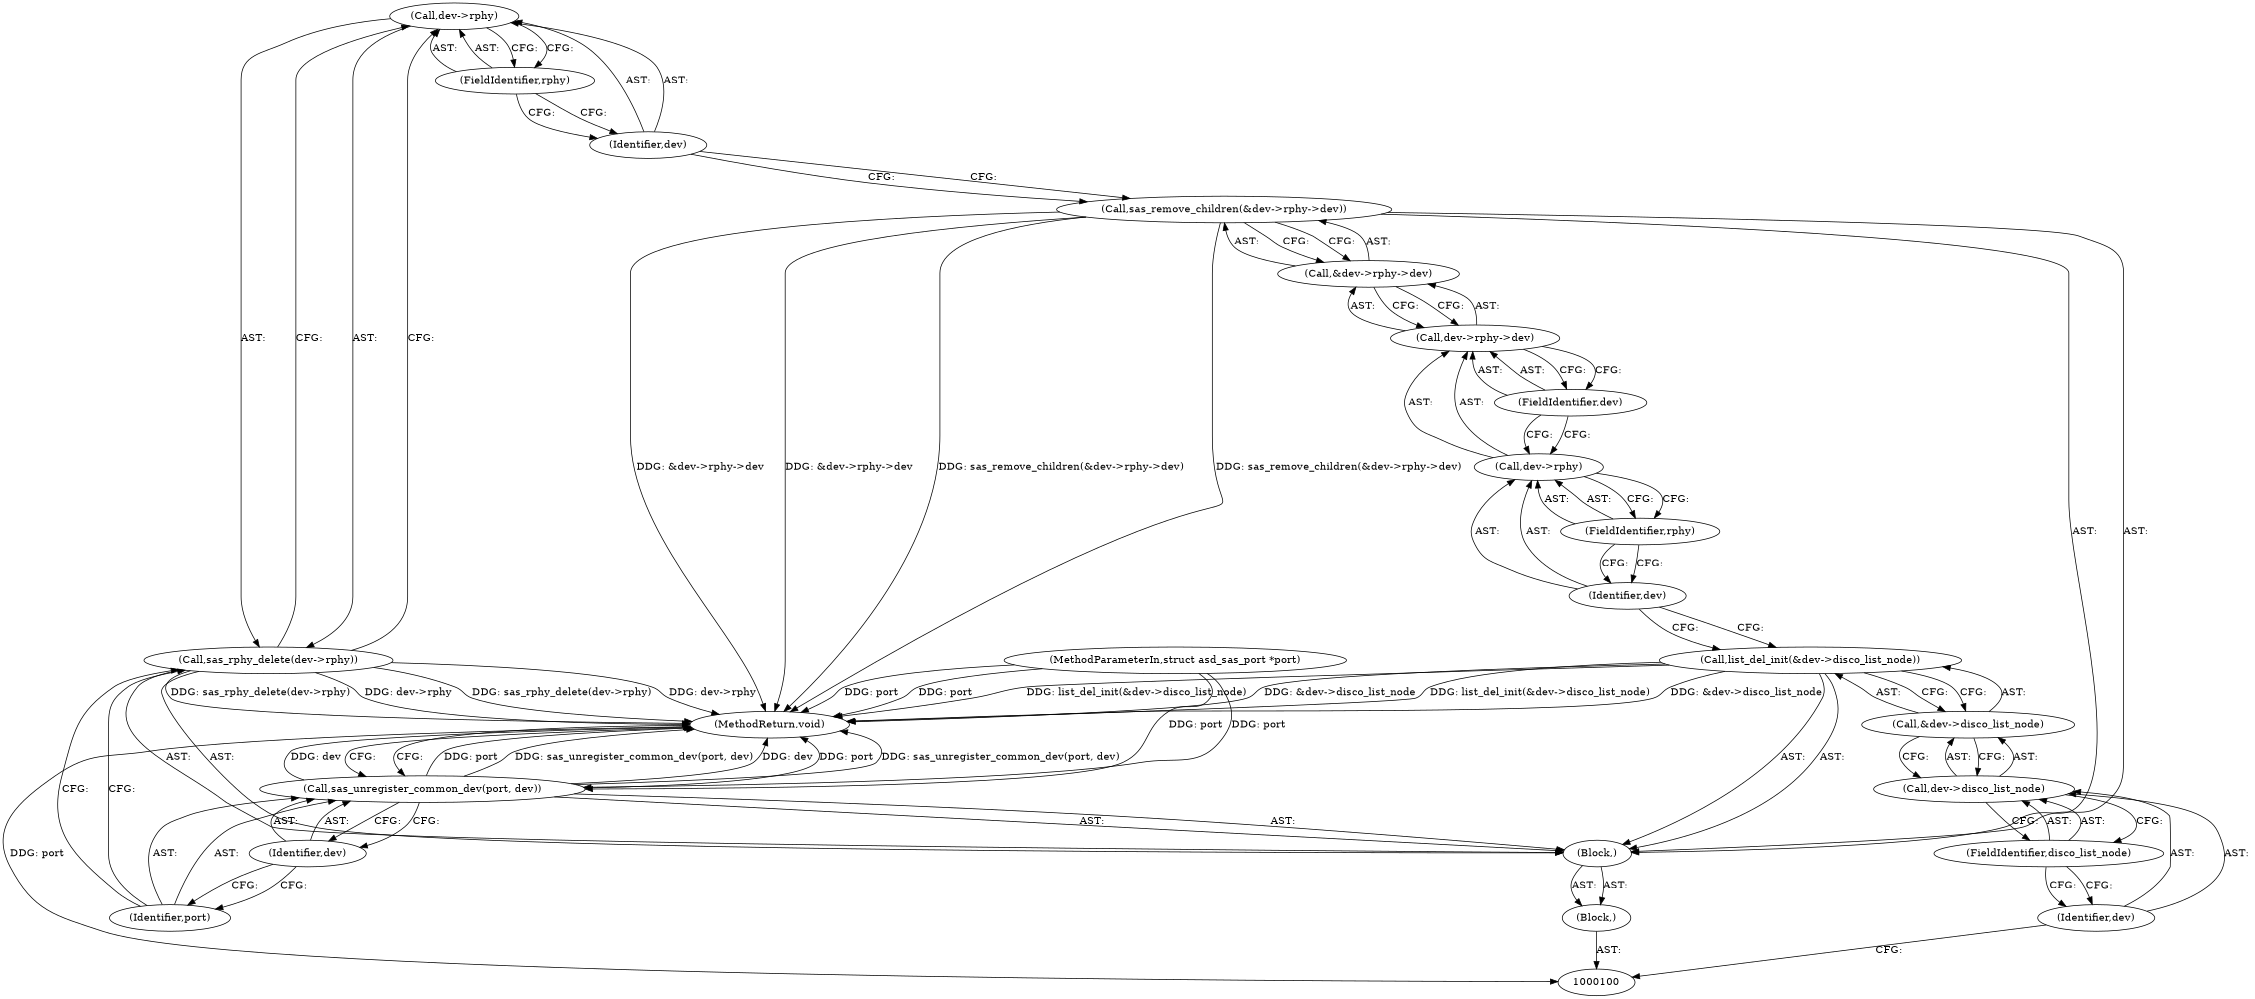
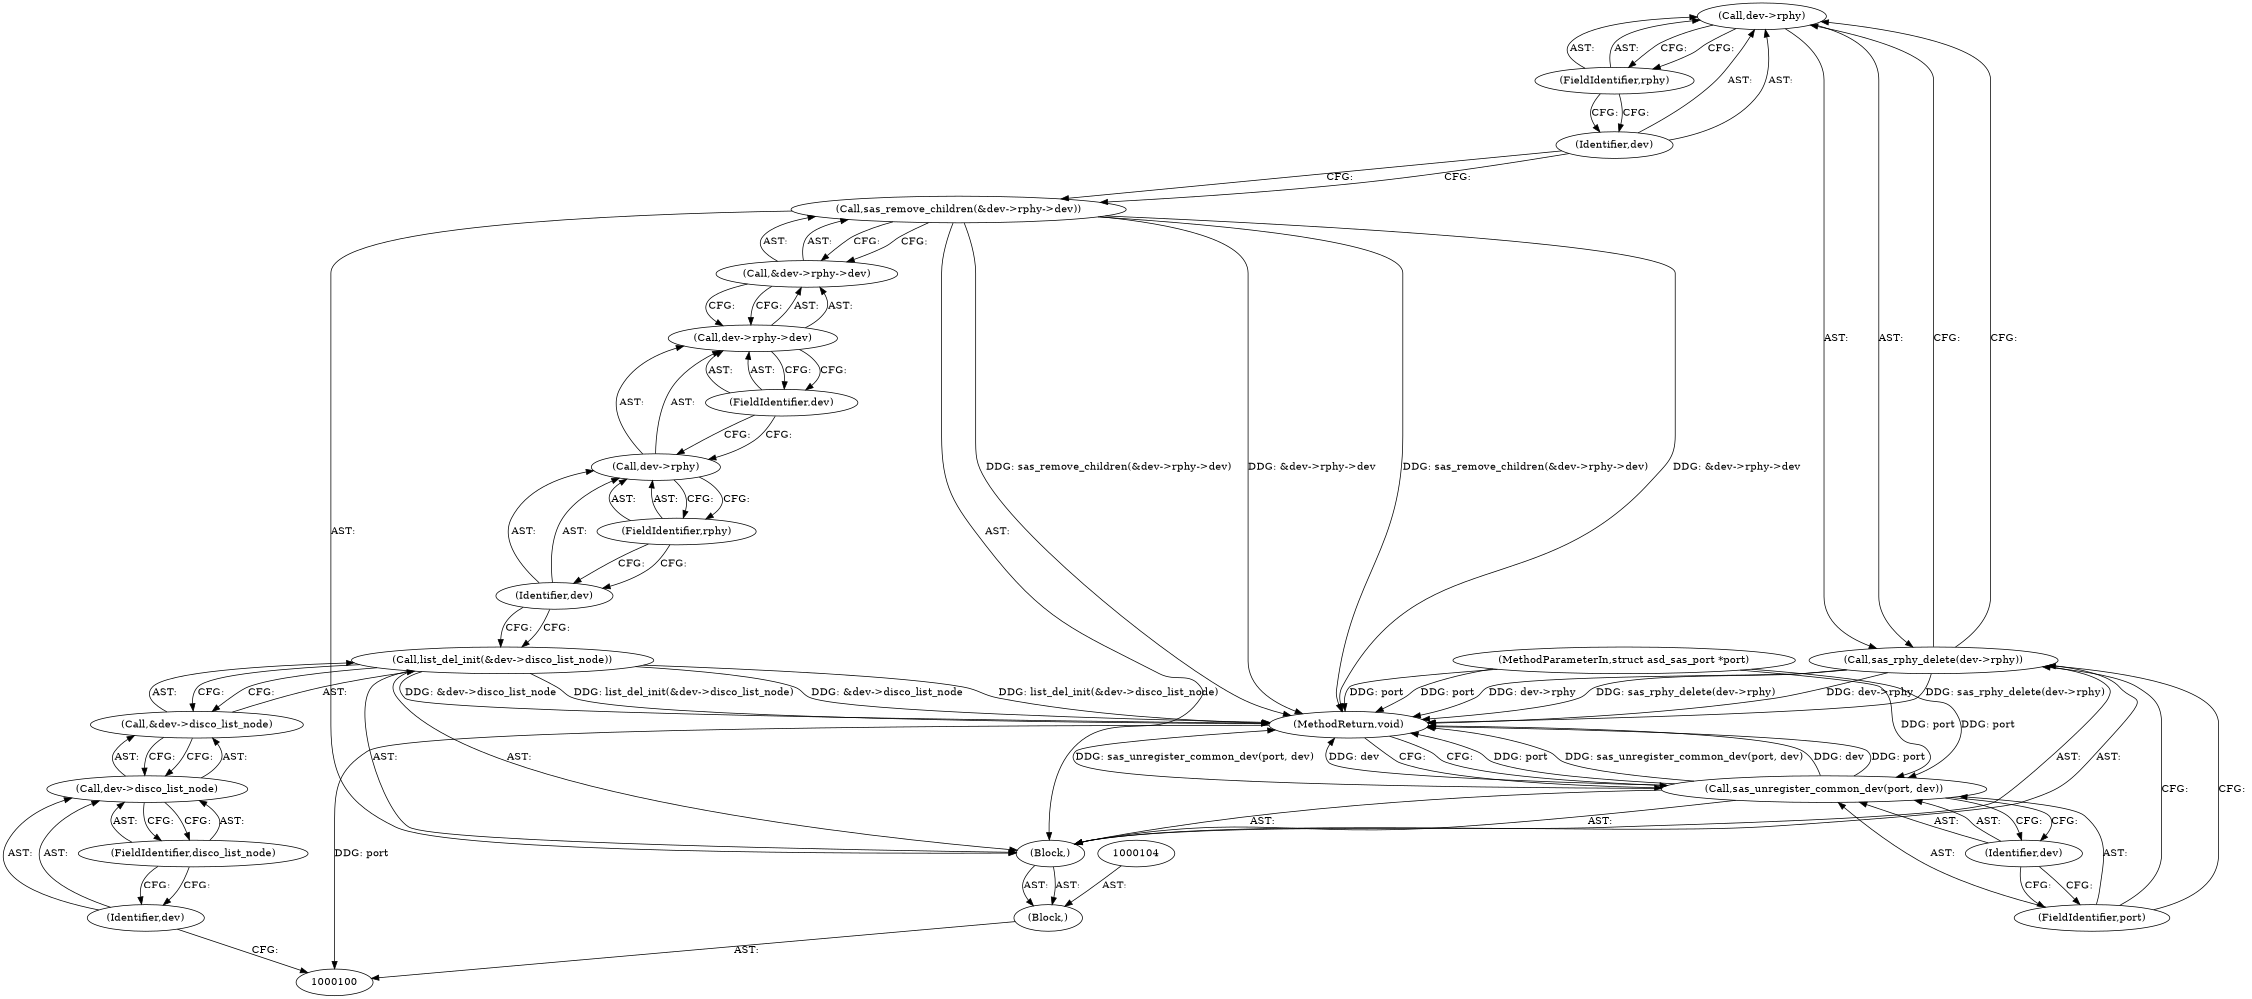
node "1000104": added
node "(Identifier,port)": label "(Identifier,port)" -> "(FieldIdentifier,port)"
